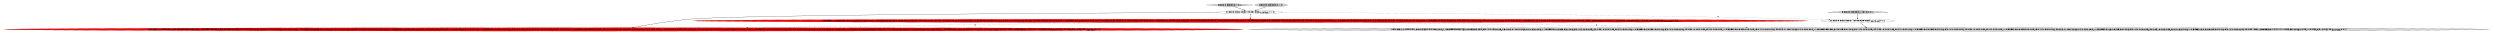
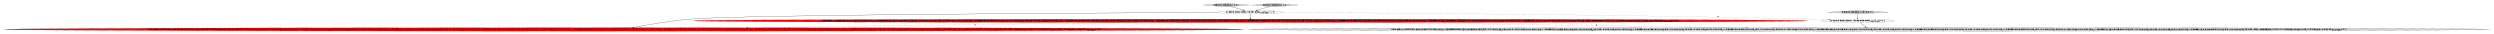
node "testDatabaseMetaDataTables['0', '1', '0']": shape ellipse -> diamond
